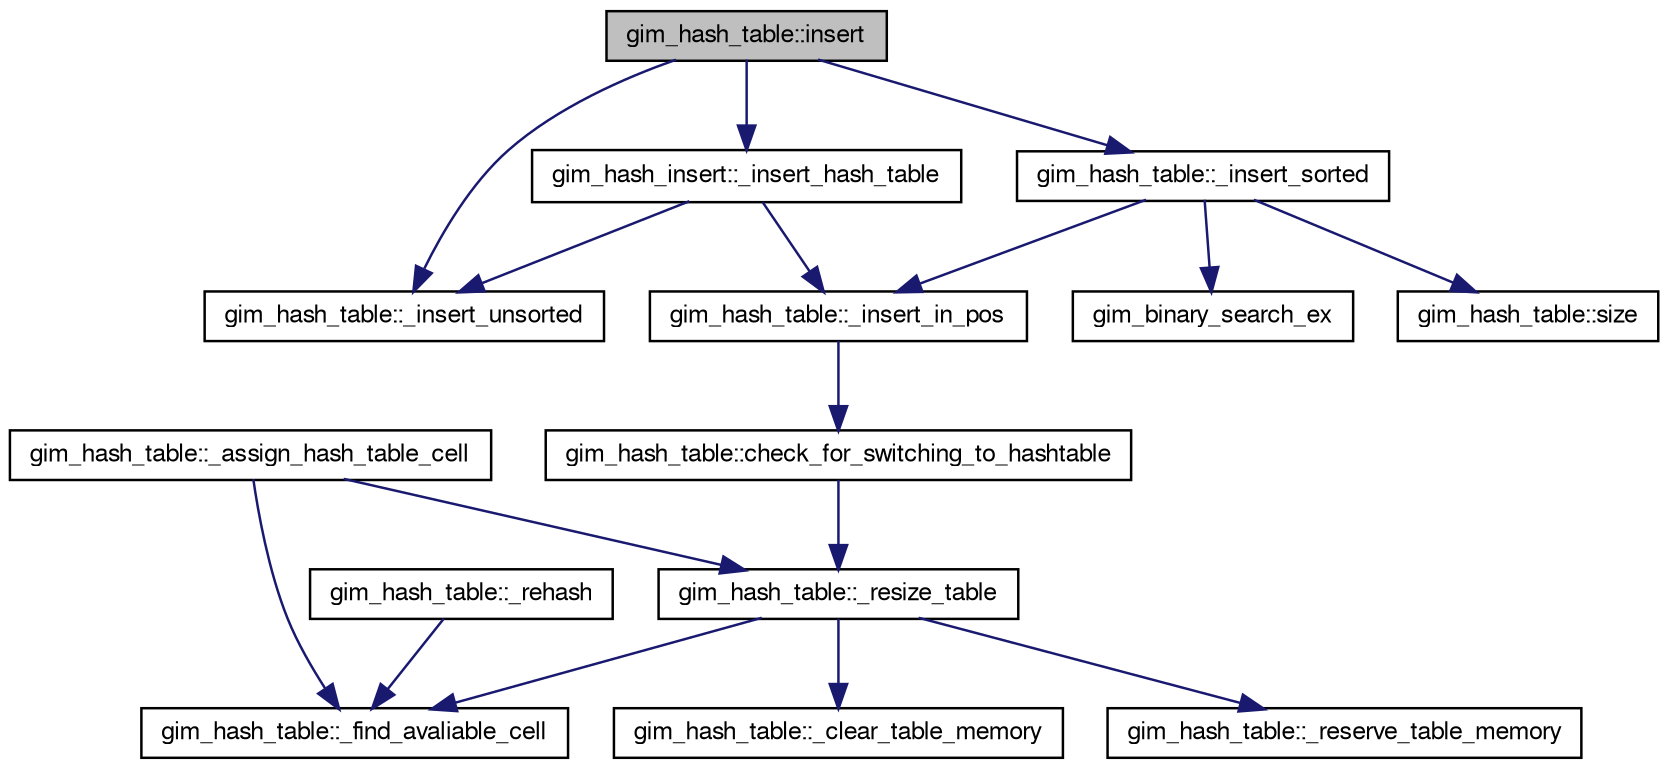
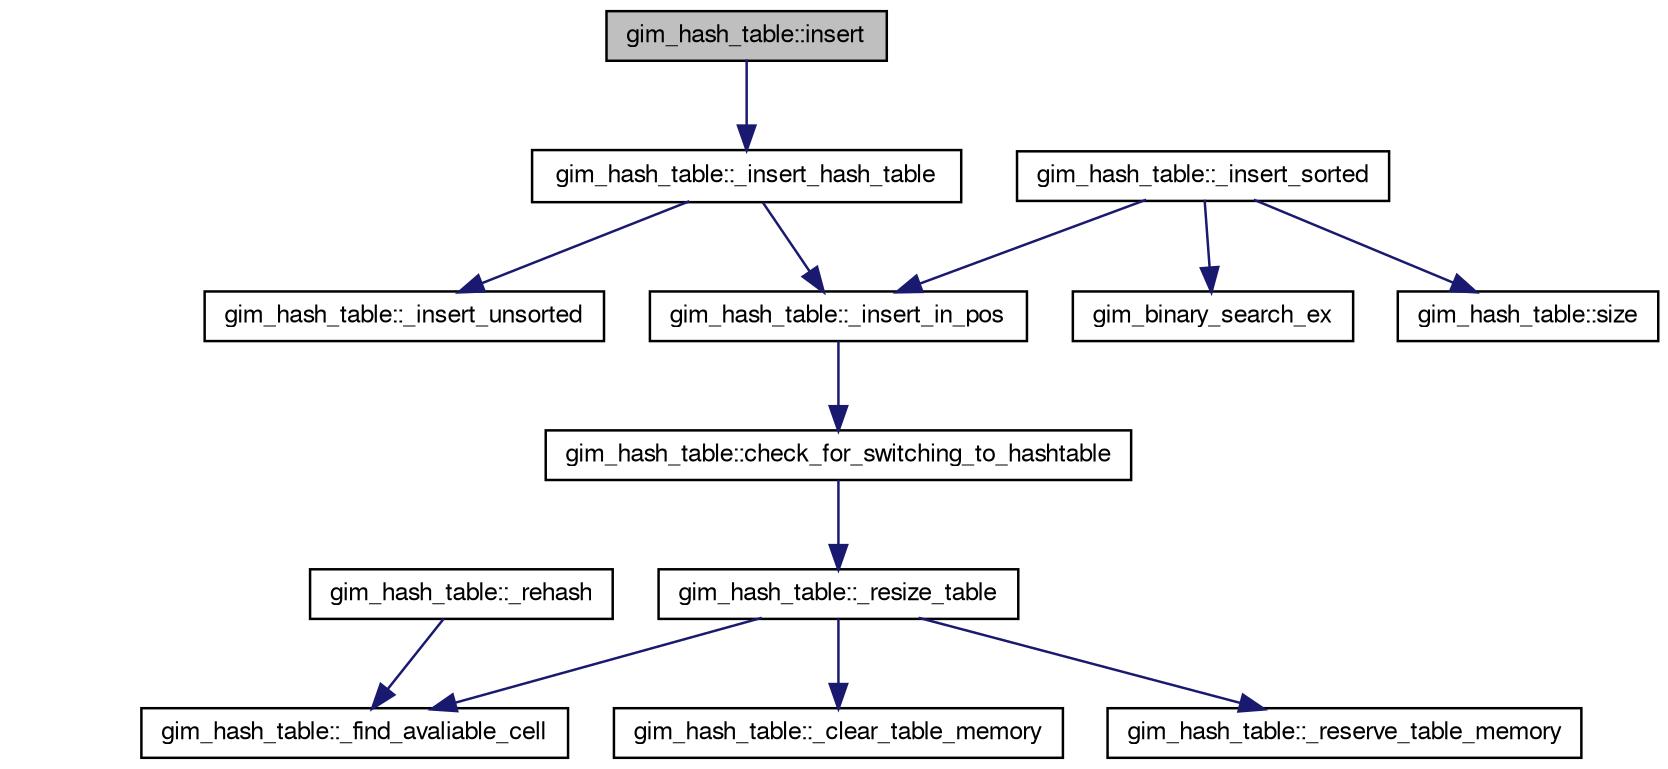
edge "gim_hash_table::insert" -> "gim_hash_table::_insert_sorted": removed
edge "gim_hash_table::insert" -> "gim_hash_table::_insert_unsorted": removed
node "gim_hash_insert::_insert_hash_table": label "gim_hash_insert::_insert_hash_table" -> "gim_hash_table::_insert_hash_table"
node "gim_hash_table::_assign_hash_table_cell": removed
